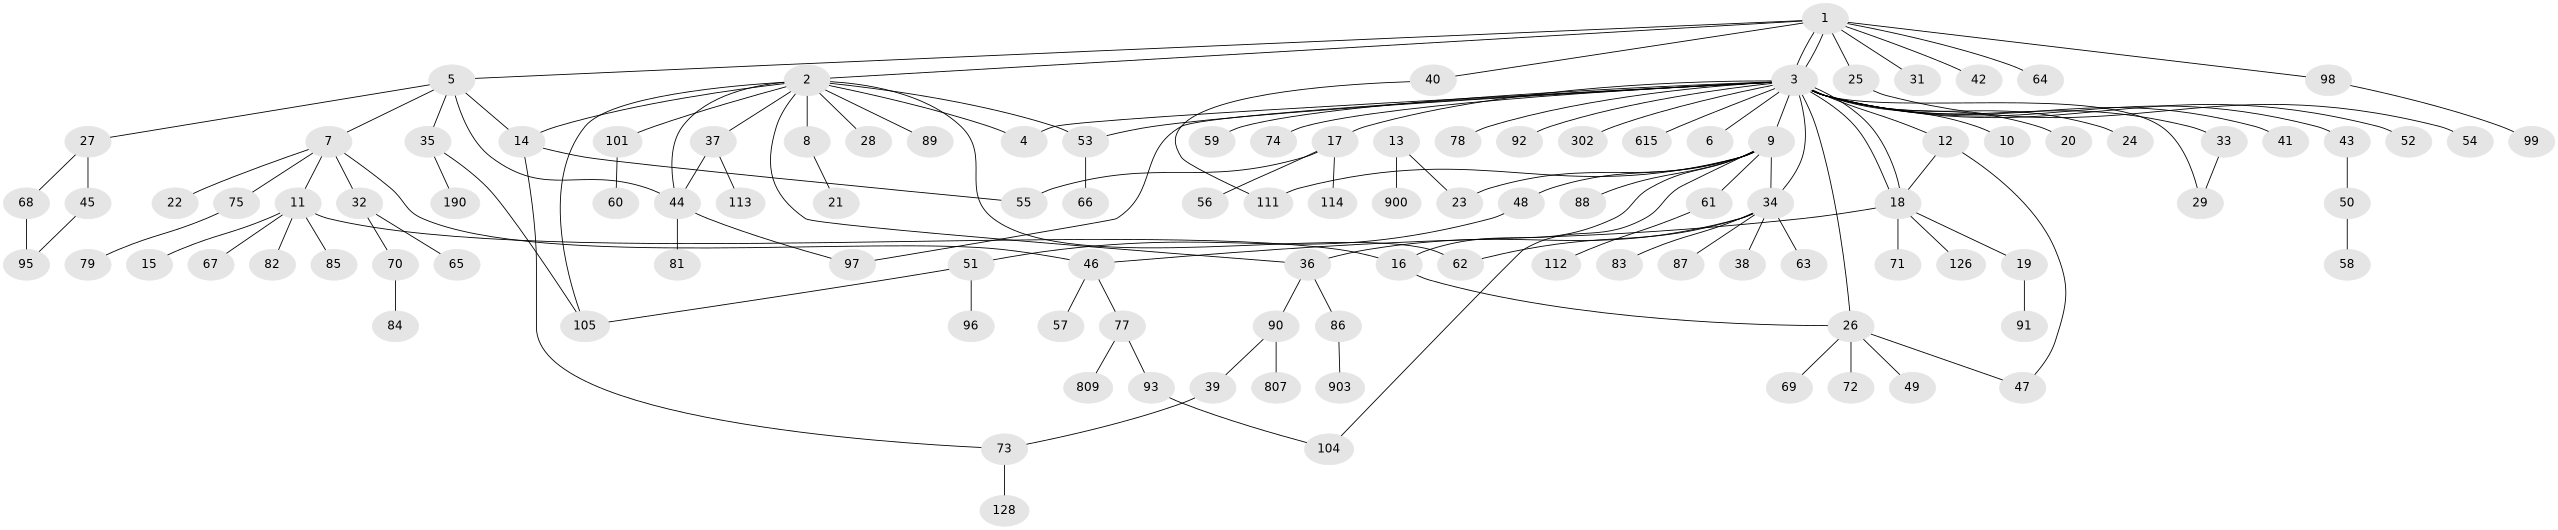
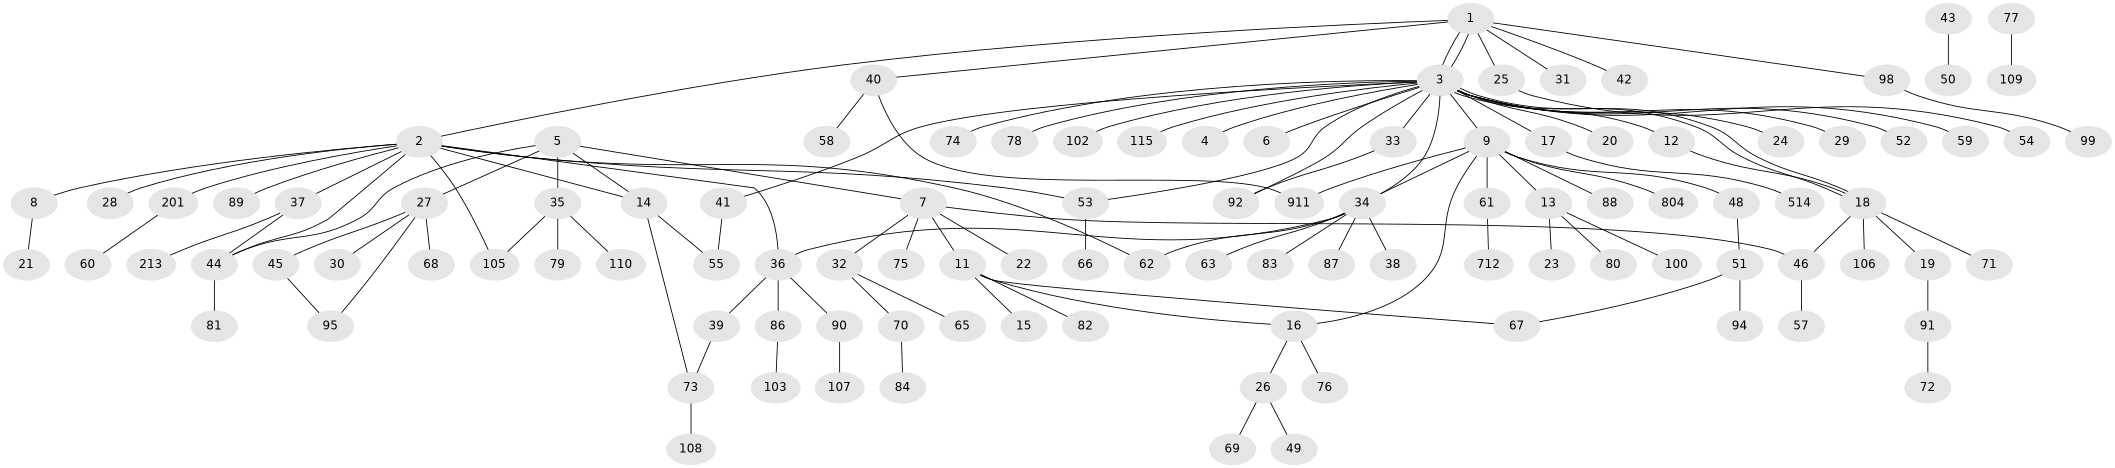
edge "1" -- "5": removed
node "64": removed
edge "2" -- "4": removed
edge "3" -- "43": removed
node "101": label "101" -> "201"
node "302": label "302" -> "102"
node "615": label "615" -> "115"
node "10": removed
edge "17" -- "55": now "41" -- "55"
edge "9" -- "23": now "9" -- "13"
edge "33" -- "29": now "33" -- "92"
edge "3" -- "26": removed
node "190": label "190" -> "110"
node "113": label "113" -> "213"
node "56": removed
node "111": label "111" -> "911"
node "114": label "114" -> "514"
node "900": label "900" -> "100"
edge "68" -- "95": now "27" -- "95"
edge "75" -- "79": now "35" -- "79"
edge "50" -- "58": now "40" -- "58"
node "85": removed
node "30": added
node "97": removed
node "112": label "112" -> "712"
node "80": added
node "126": label "126" -> "106"
edge "51" -- "105": now "51" -- "67"
edge "46" -- "77": removed
node "96": label "96" -> "94"
edge "90" -- "39": now "36" -- "39"
edge "26" -- "72": now "91" -- "72"
node "809": label "809" -> "109"
node "93": removed
node "807": label "807" -> "107"
node "76": added
node "903": label "903" -> "103"
node "47": removed
node "104": label "104" -> "804"
node "128": label "128" -> "108"
